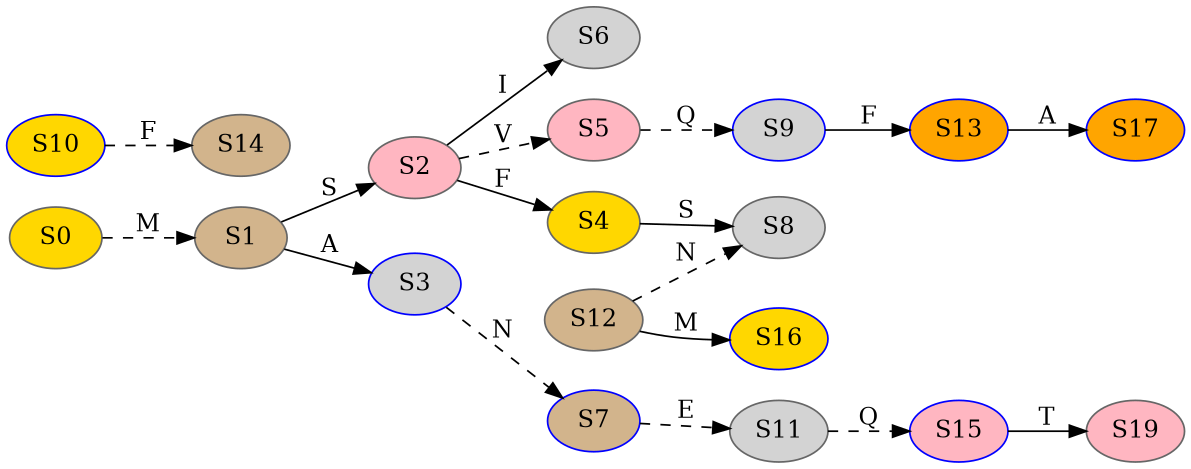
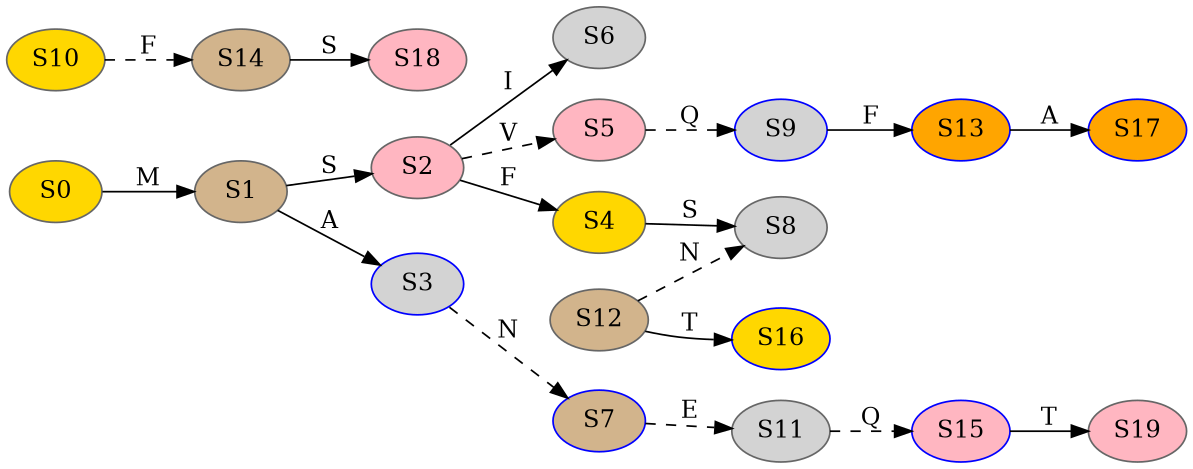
node "S18": added
node "S10": color blue -> gray40
edge "S0" -> "S1": style dashed -> solid
edge "S12" -> "S16": label "M" -> "T"
